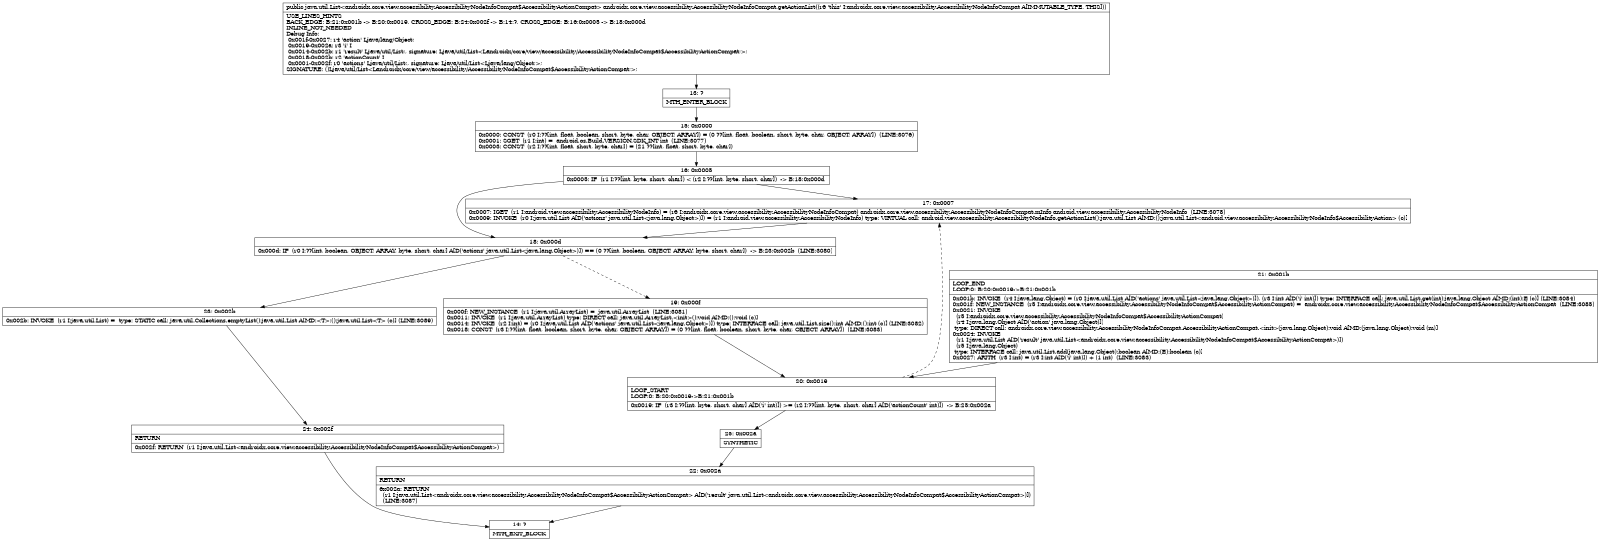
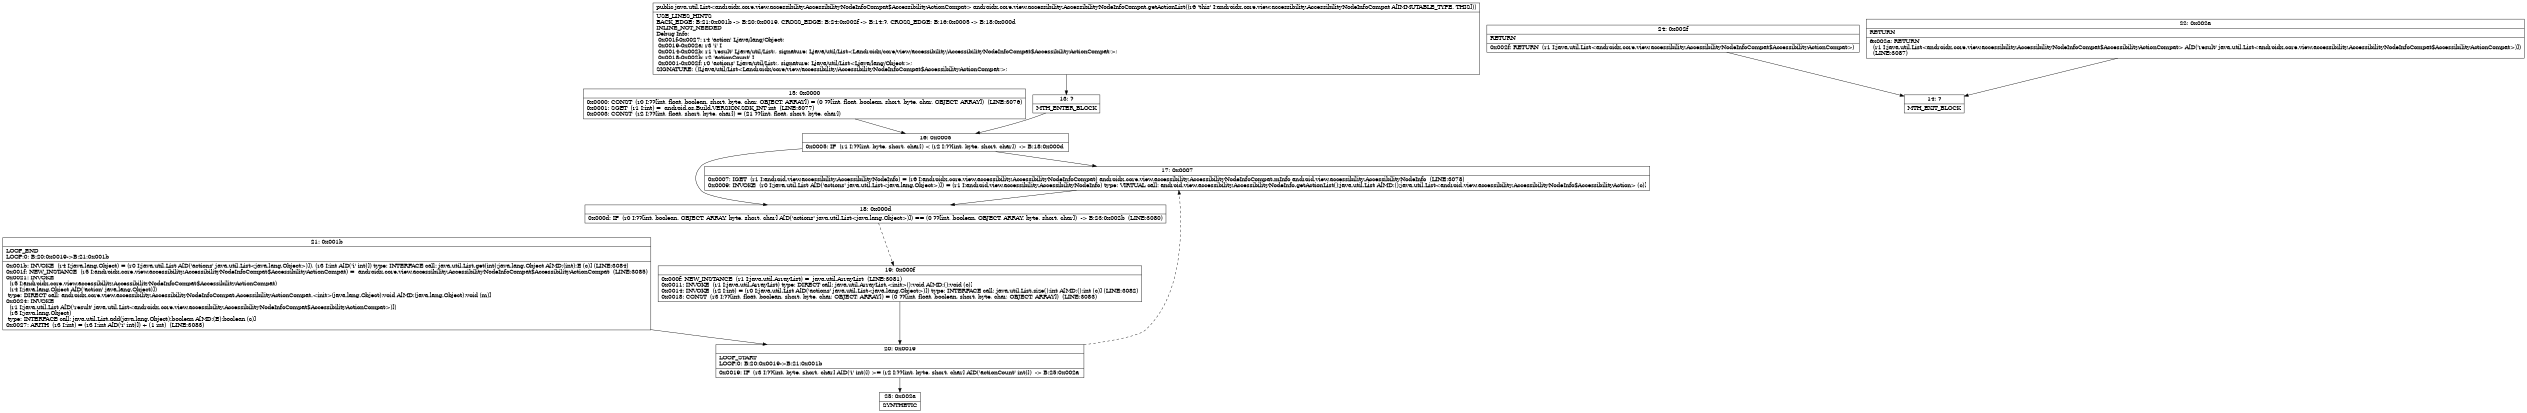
edge "13: ?" -> "15: 0x0000": now "13: ?" -> "16: 0x0005"
node "23: 0x002b": removed
edge "25: 0x002a" -> "22: 0x002a": removed
